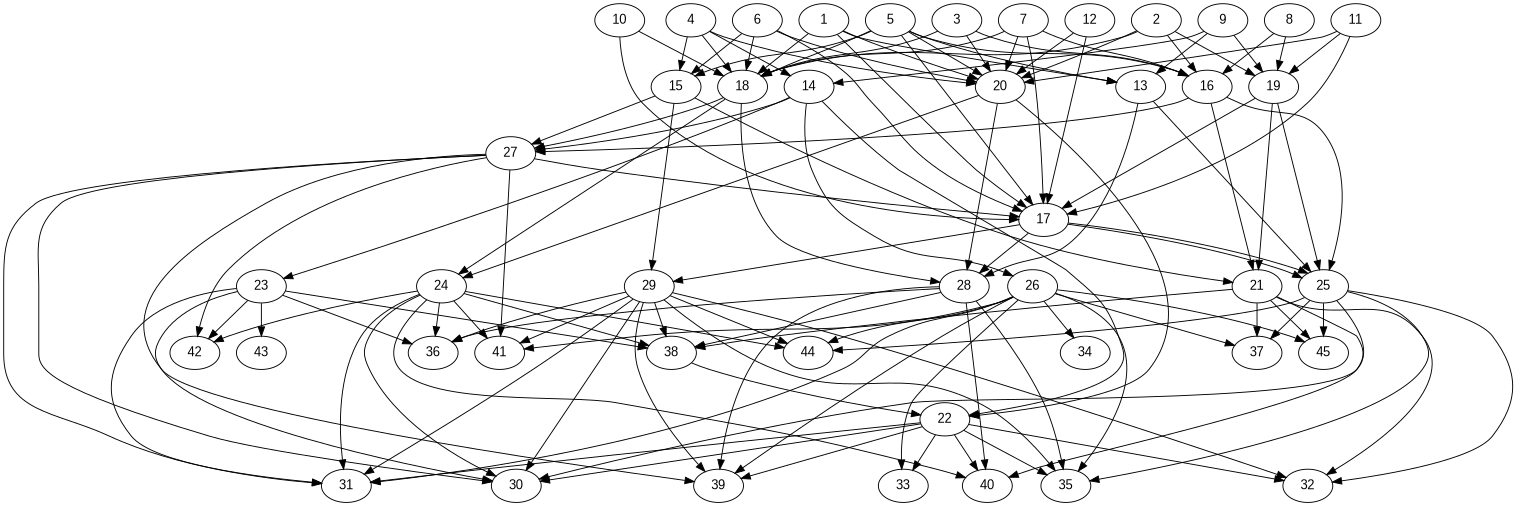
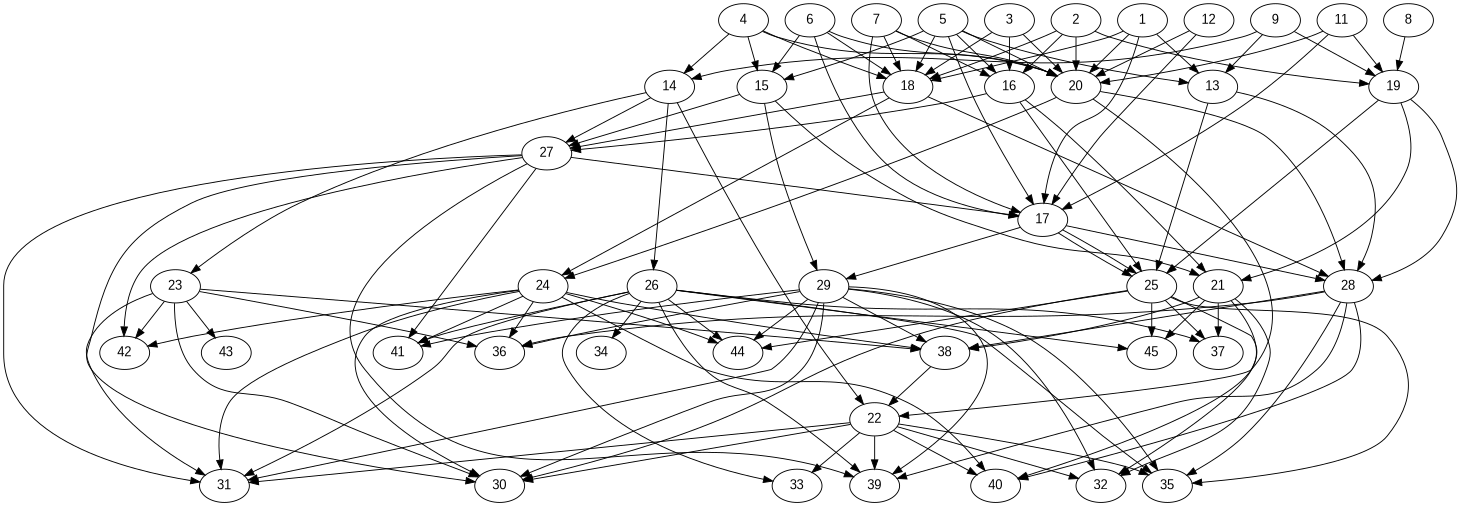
node "10": removed
edge "8" -> "16": removed
edge "19" -> "17": now "19" -> "28"
